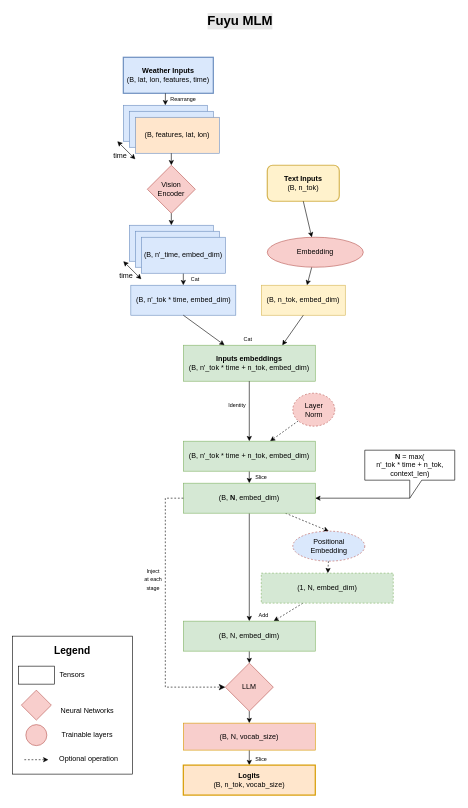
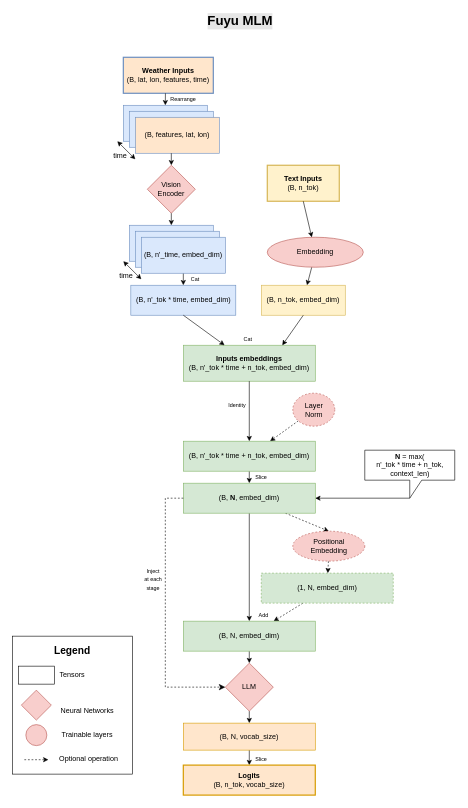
node "Weather Inputs (B, lat, lon, features, time)": fillcolor #dae8fc -> #ffe6cc
node "Text Inputs (B, n_tok)": shape rounded rectangle -> rectangle
node "Positional Embedding": fillcolor #dae8fc -> #f8cecc
node "(B, N, vocab_size)": fillcolor #f8cecc -> #ffe6cc
